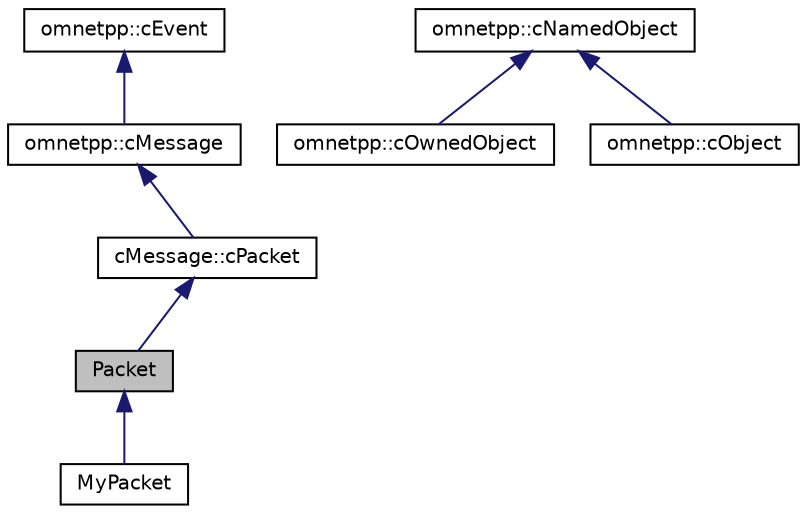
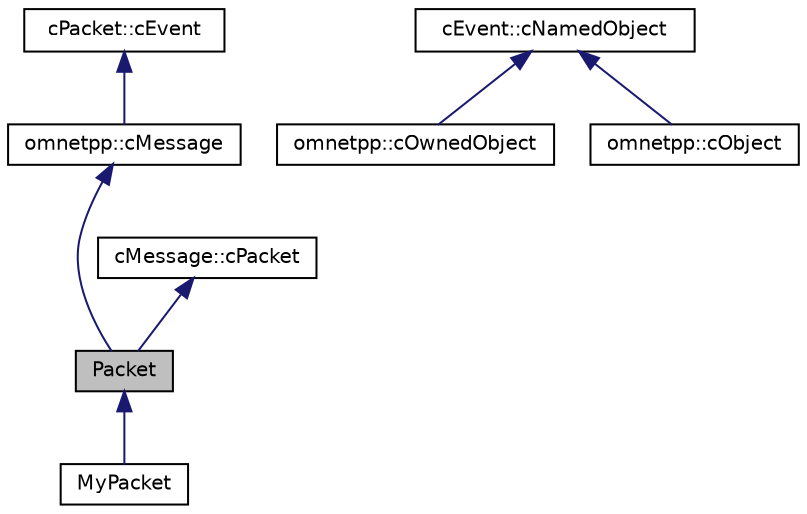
node "omnetpp::cEvent": label "omnetpp::cEvent" -> "cPacket::cEvent"
node "omnetpp::cNamedObject": label "omnetpp::cNamedObject" -> "cEvent::cNamedObject"
edge "cMessage::cPacket" -> "omnetpp::cMessage": now "Packet" -> "omnetpp::cMessage"
